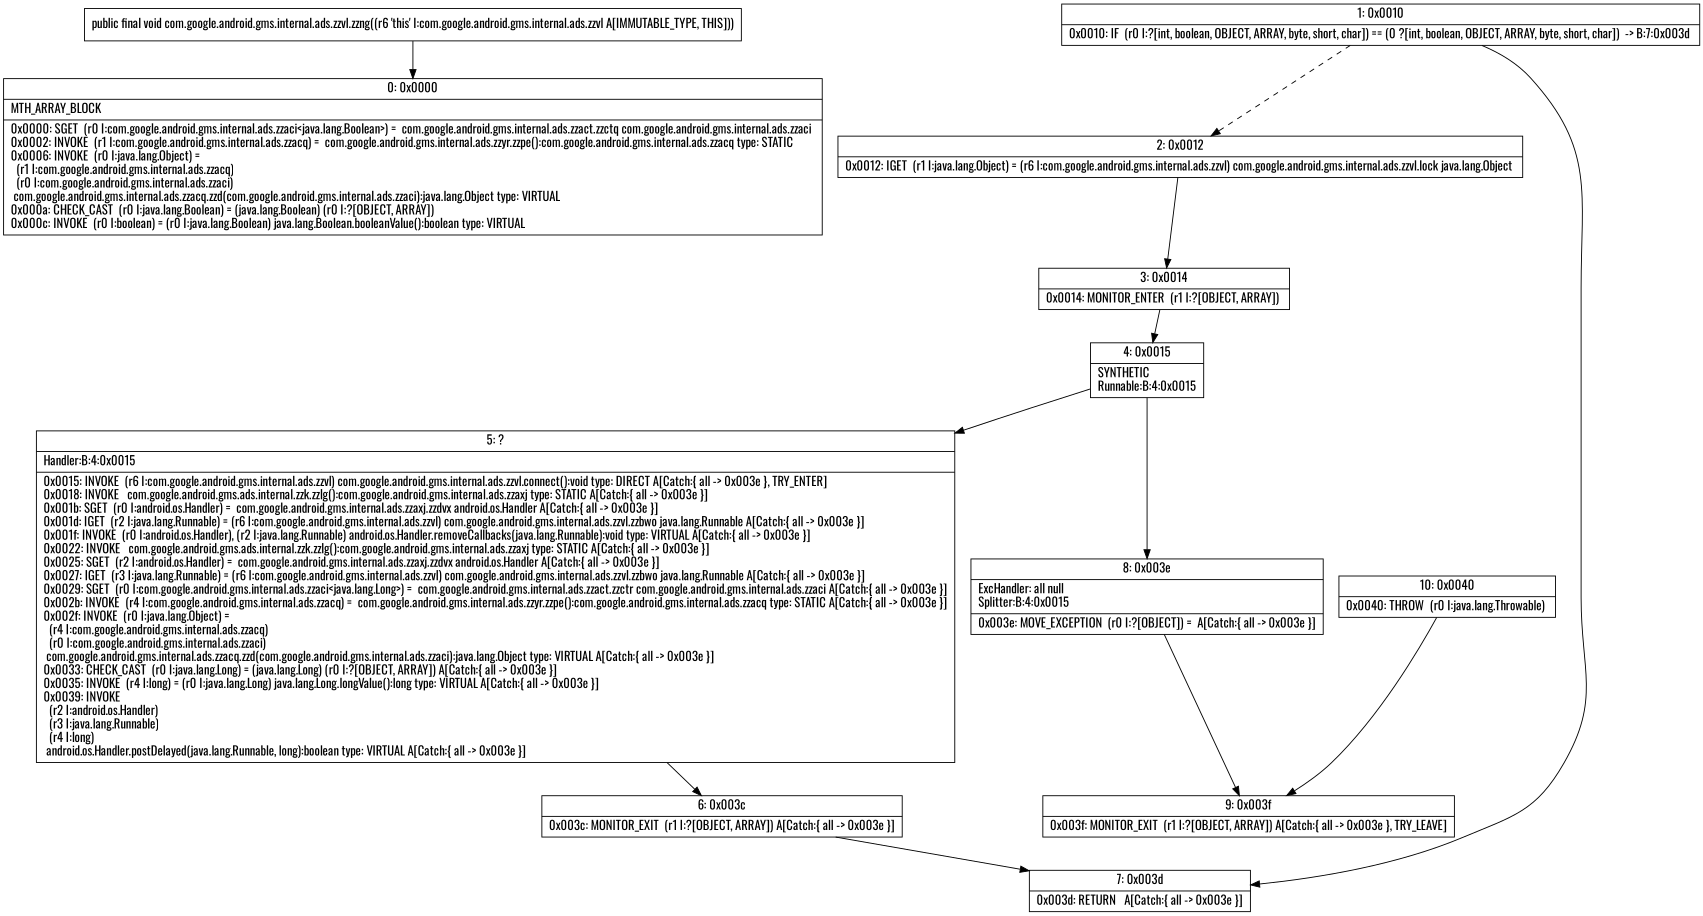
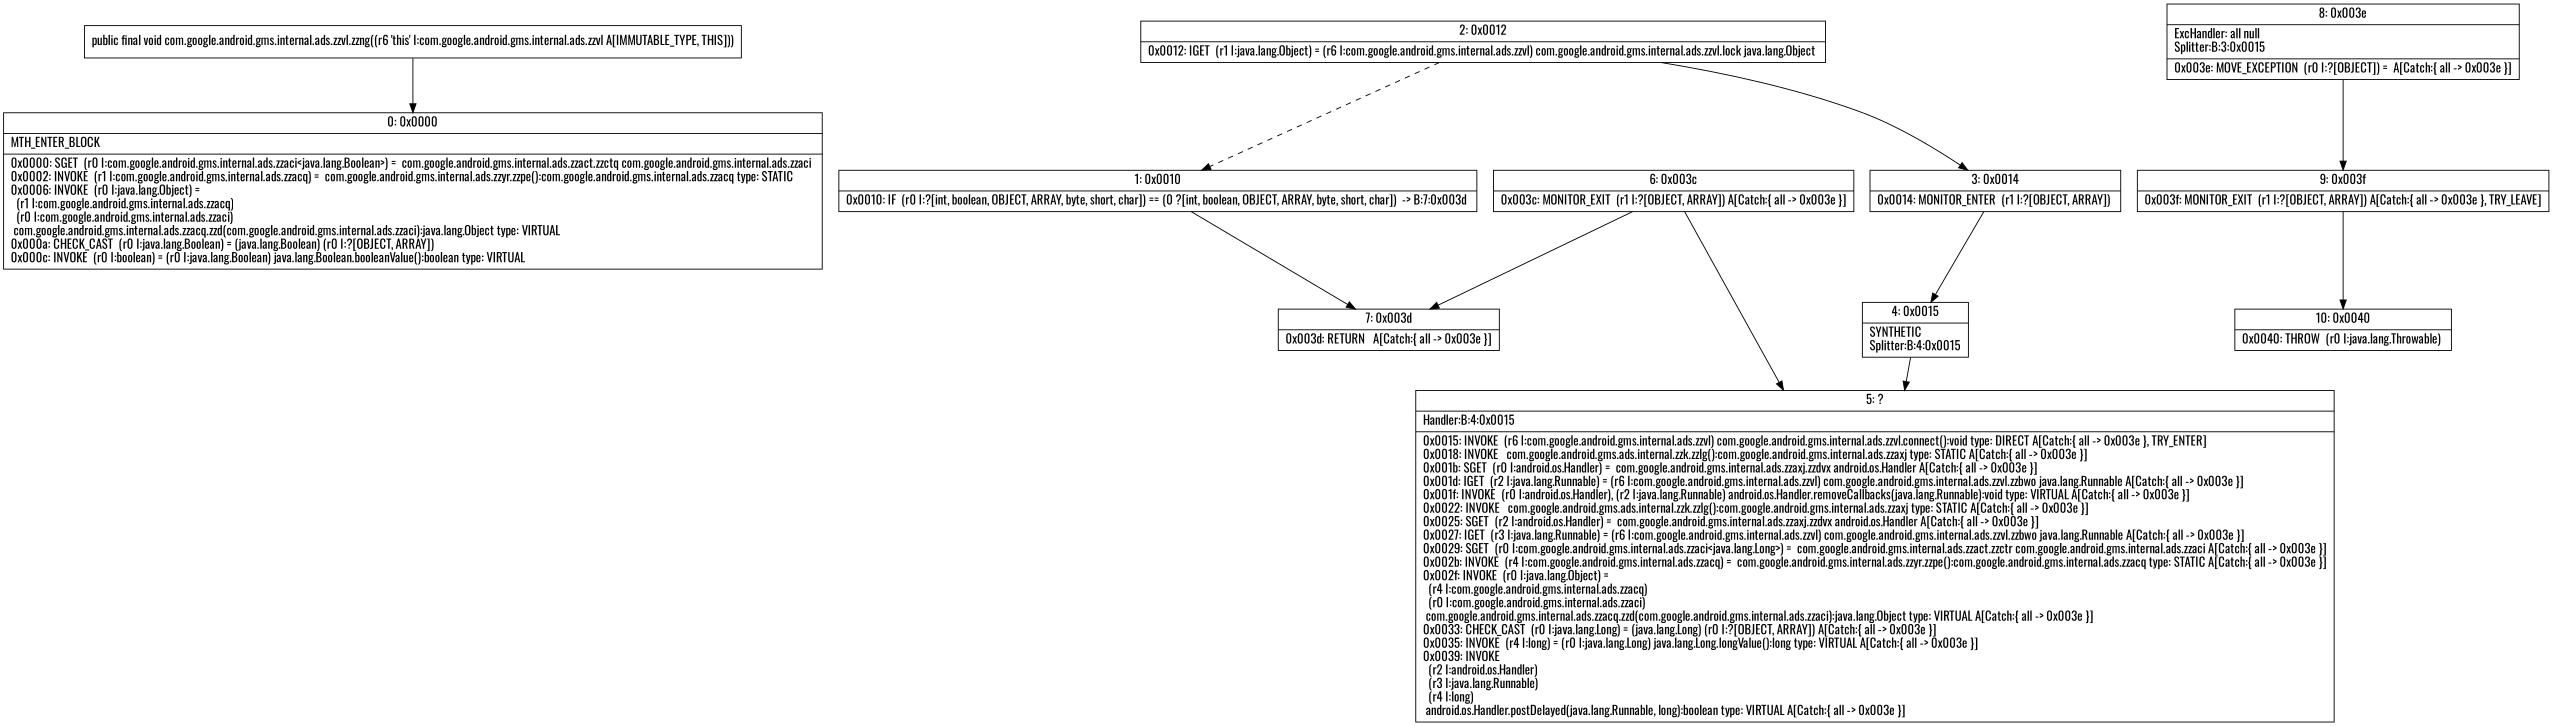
edge "1: 0x0010" -> "2: 0x0012": reversed
node "0: 0x0000": text "MTH_ARRAY_BLOCK" -> "MTH_ENTER_BLOCK"
node "4: 0x0015": text "Runnable:B:4:0x0015" -> "Splitter:B:4:0x0015"
edge "4: 0x0015" -> "8: 0x003e": removed
node "8: 0x003e": text "Splitter:B:4:0x0015" -> "Splitter:B:3:0x0015"
edge "10: 0x0040" -> "9: 0x003f": reversed
edge "5: ?" -> "6: 0x003c": reversed
